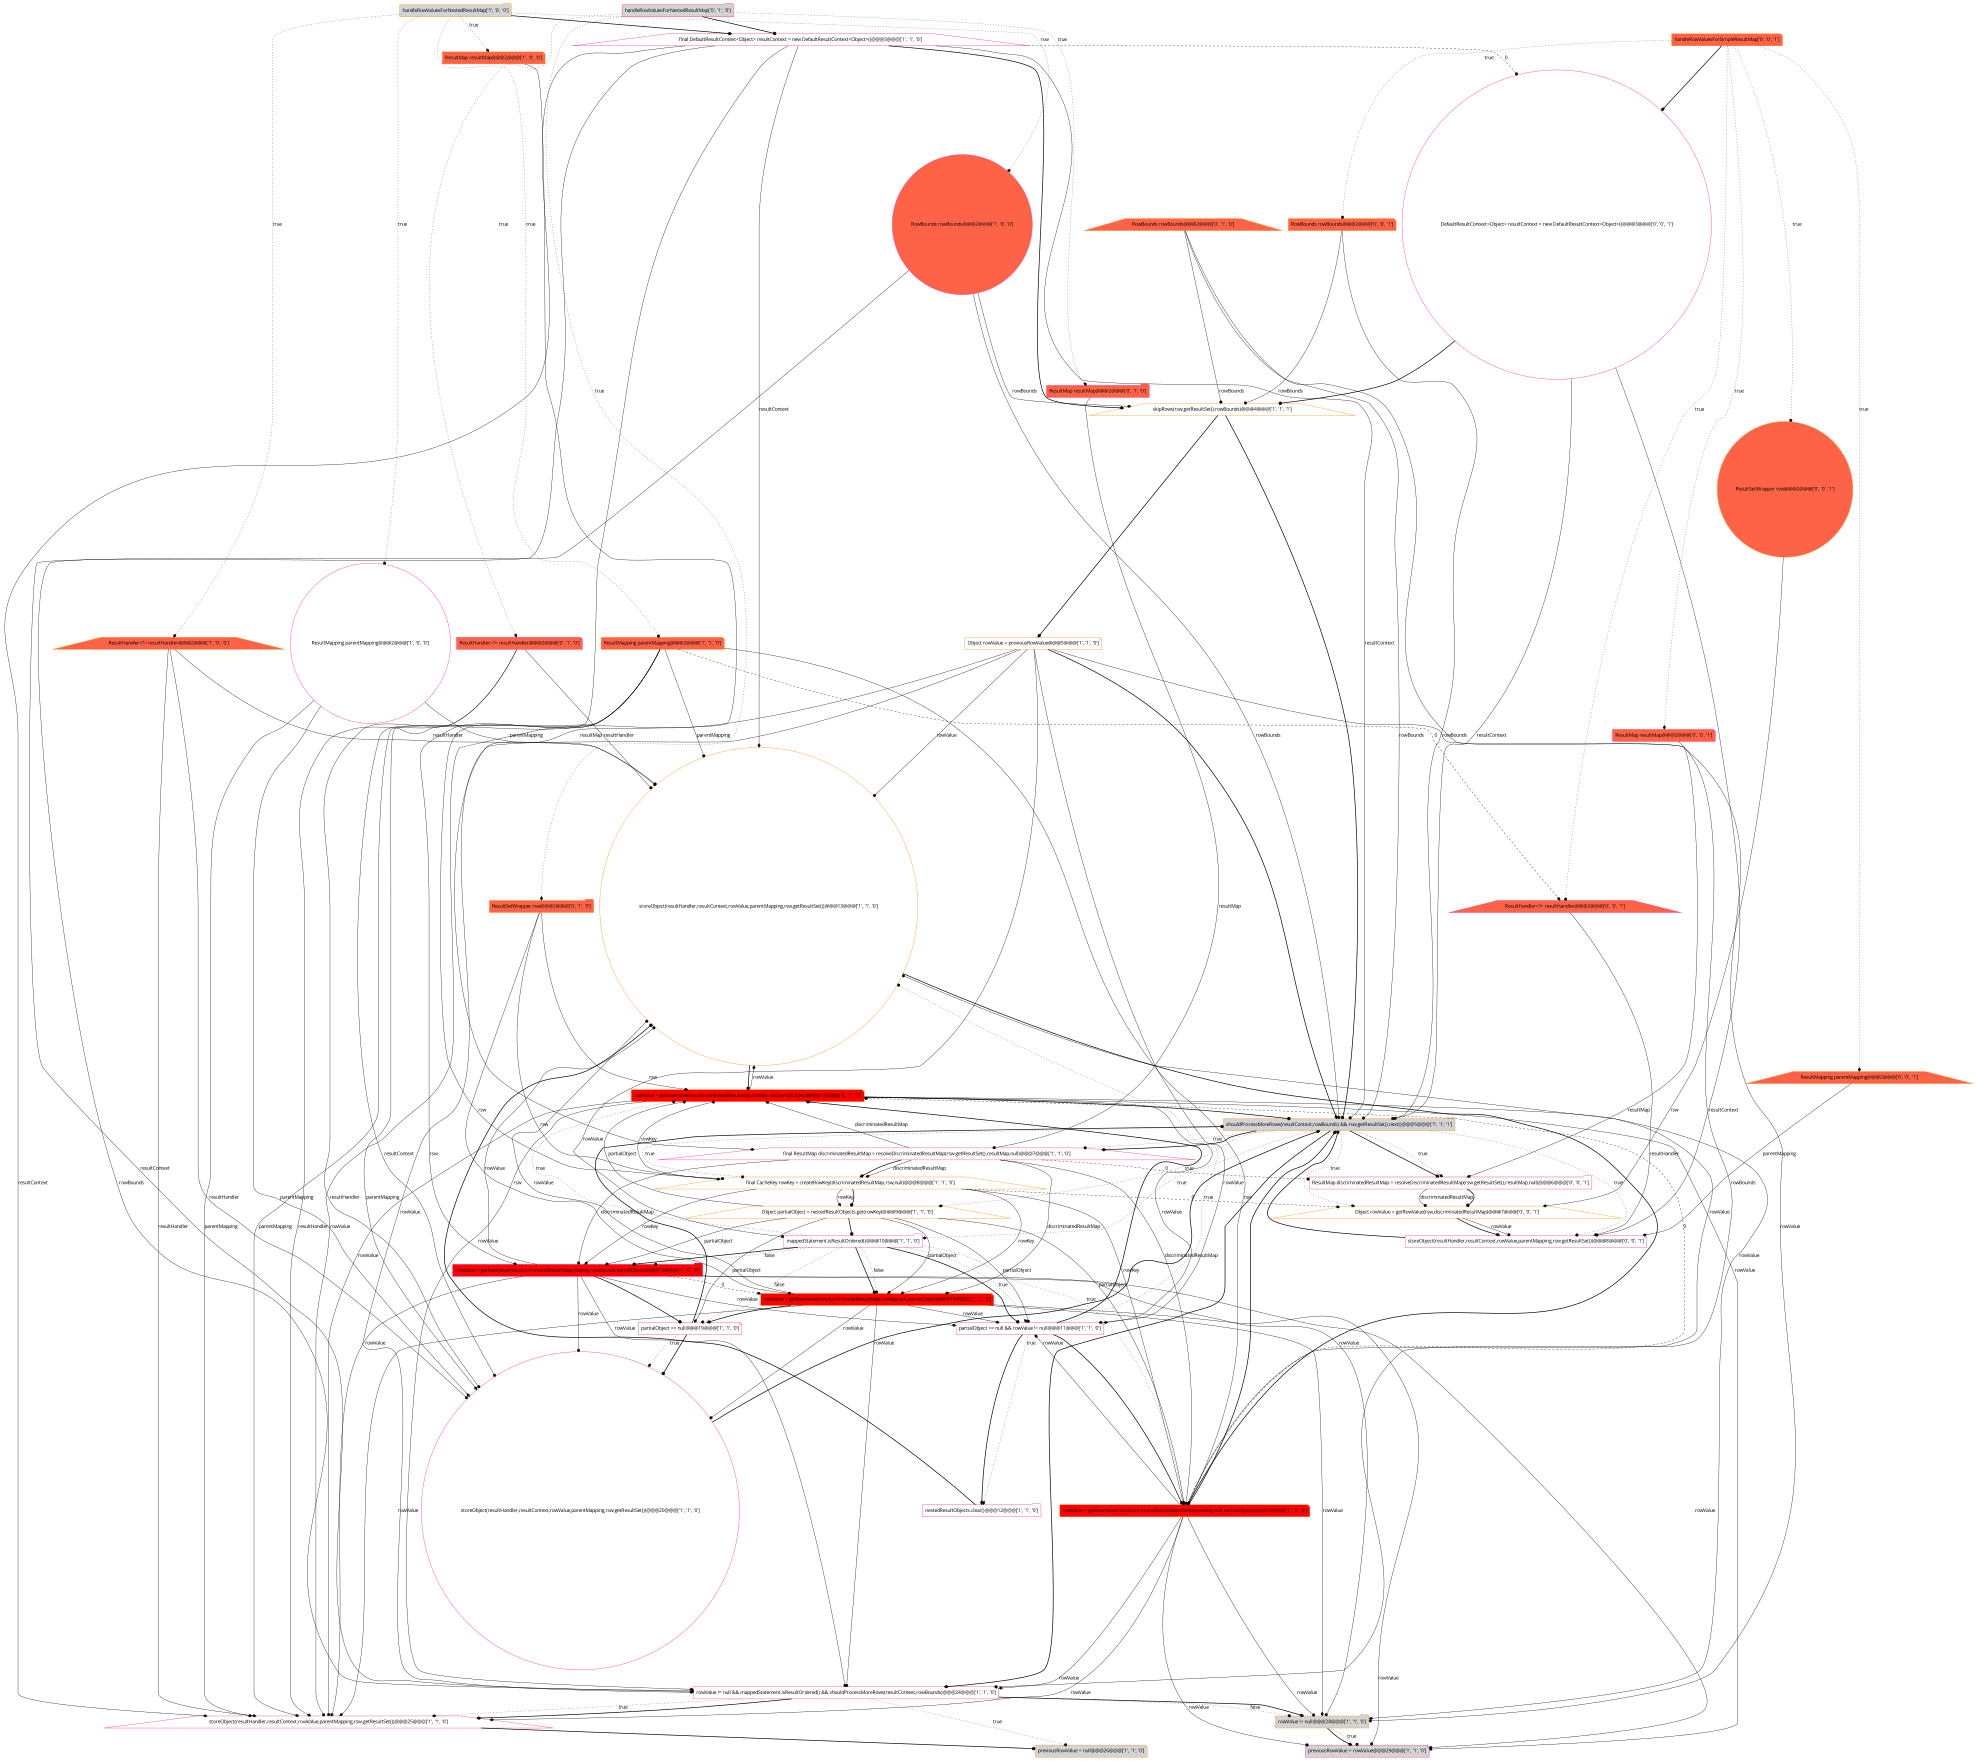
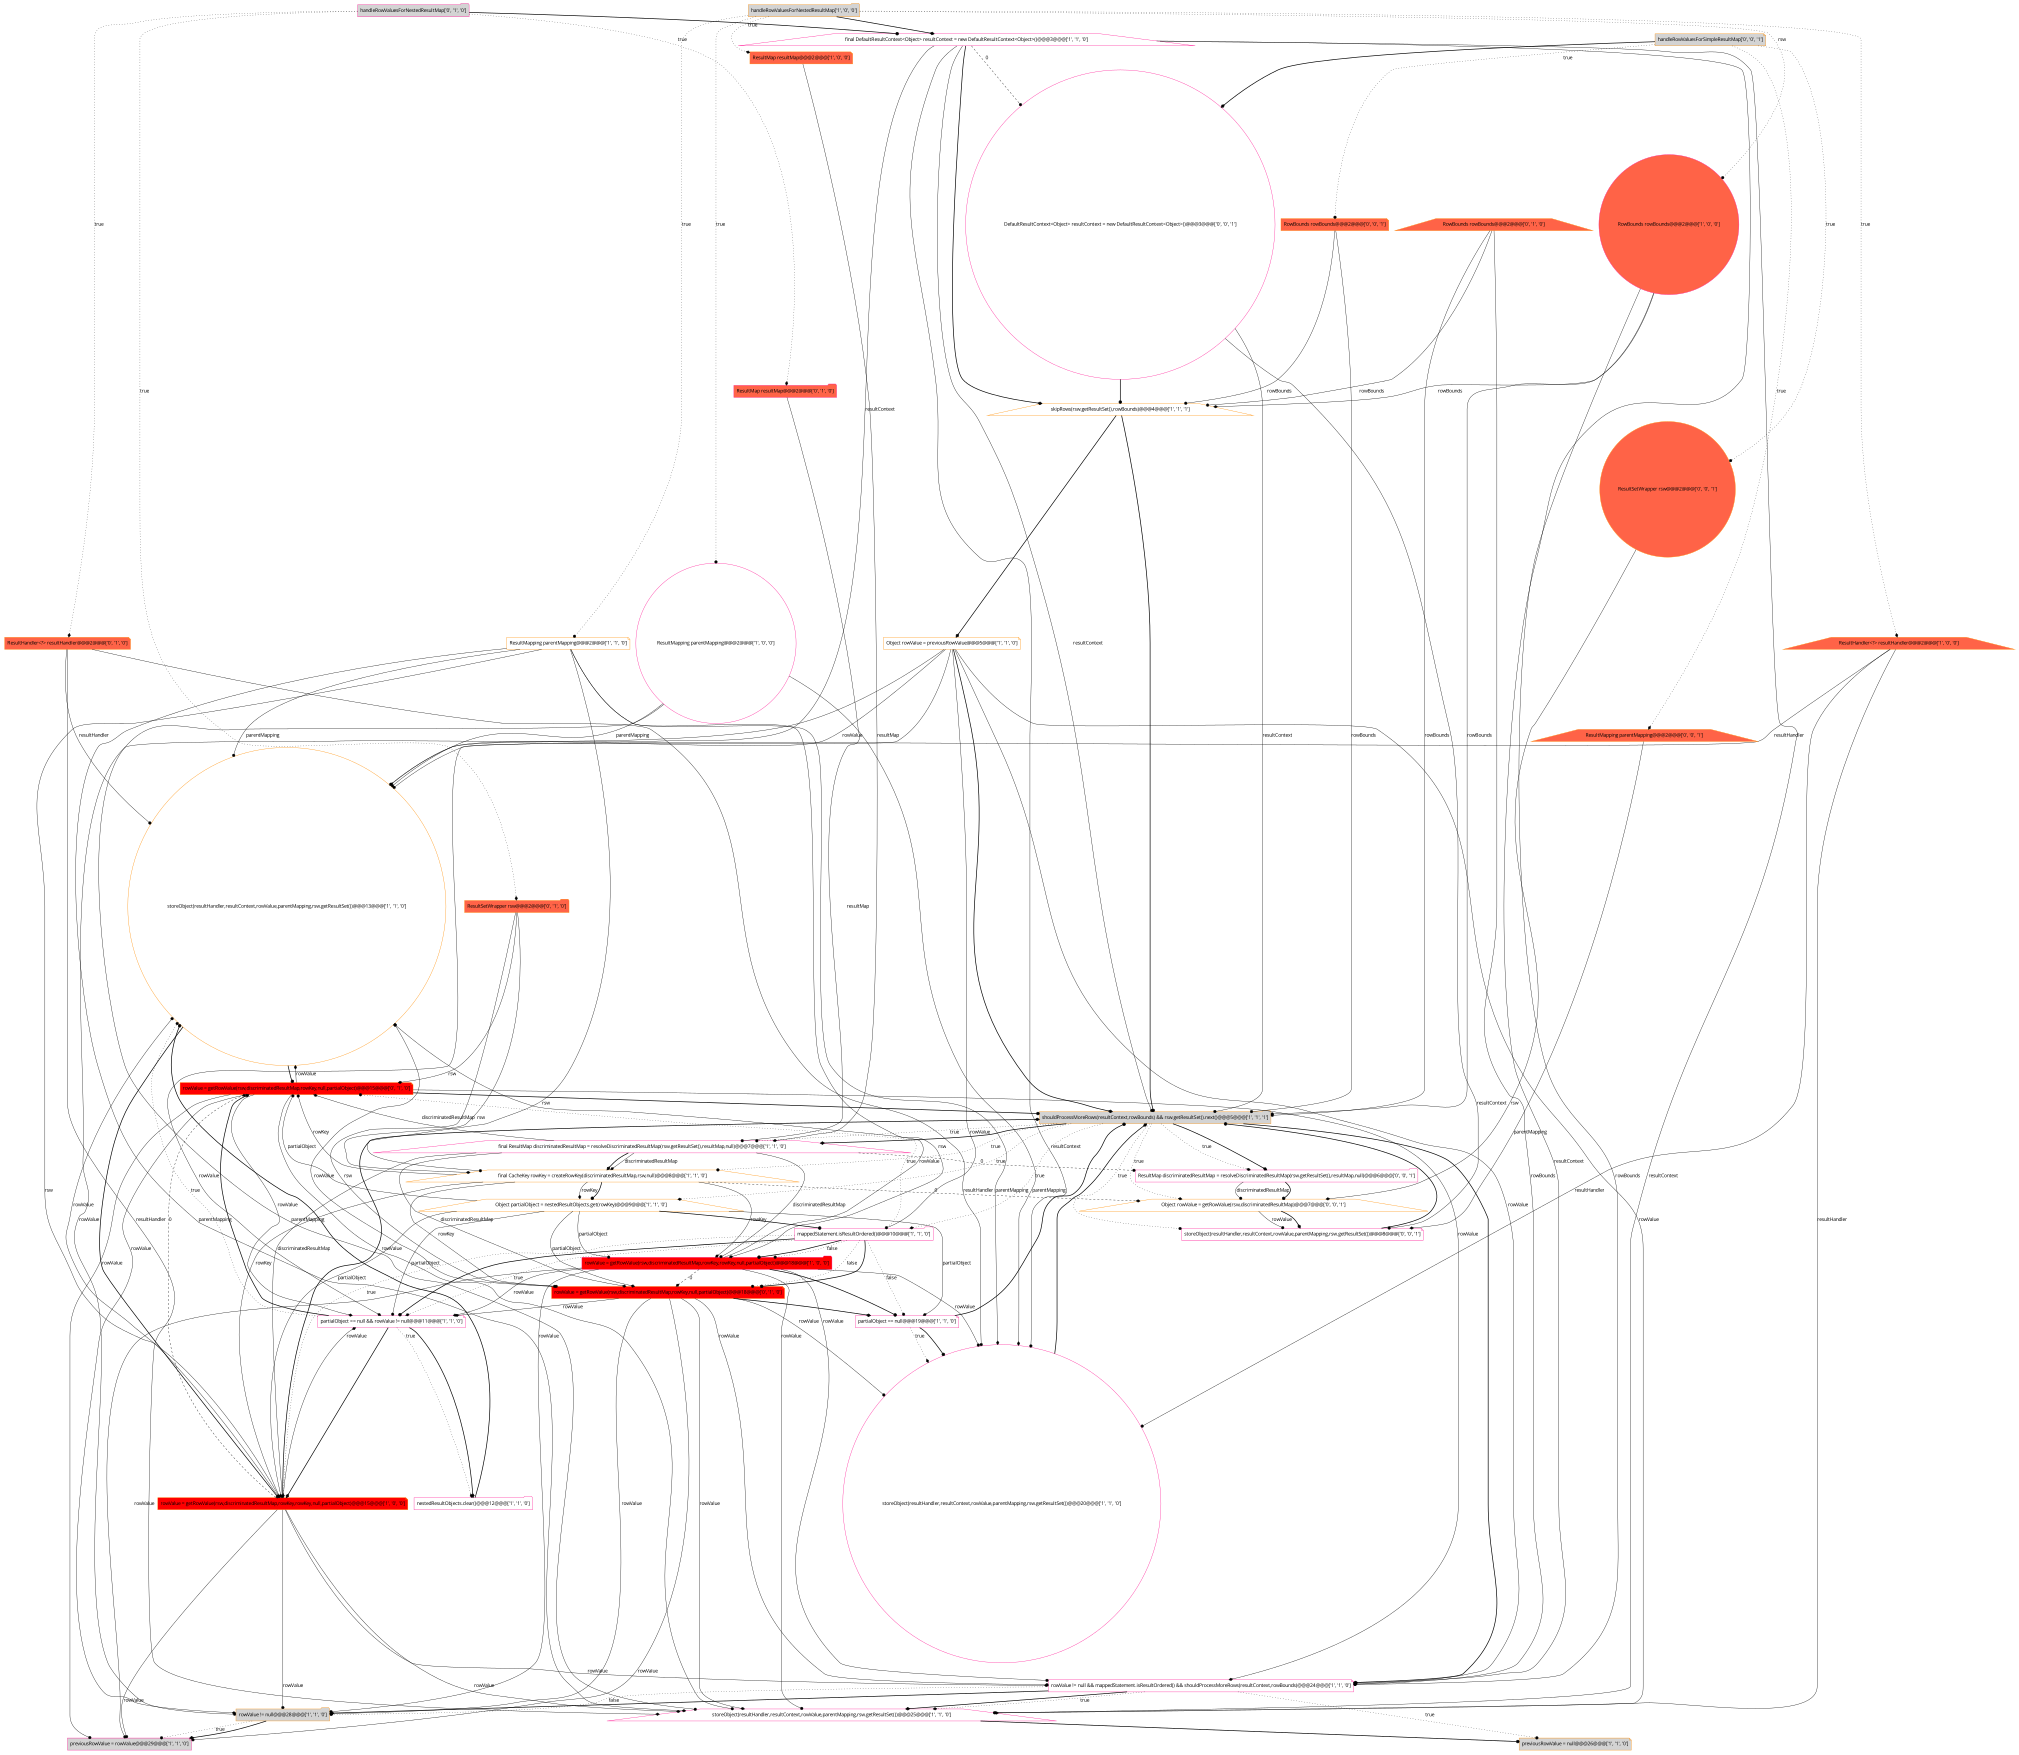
node "handleRowValuesForSimpleResultMap['0', '0', '1']": fillcolor tomato -> lightgray
node "ResultHandler<?> resultHandler@@@2@@@['0', '1', '0']": color deeppink -> darkorange
node "ResultMapping parentMapping@@@2@@@['1', '1', '0']": fillcolor tomato -> white
node "ResultMap resultMap@@@2@@@['0', '0', '1']": removed
node "ResultHandler<?> resultHandler@@@2@@@['0', '0', '1']": removed
